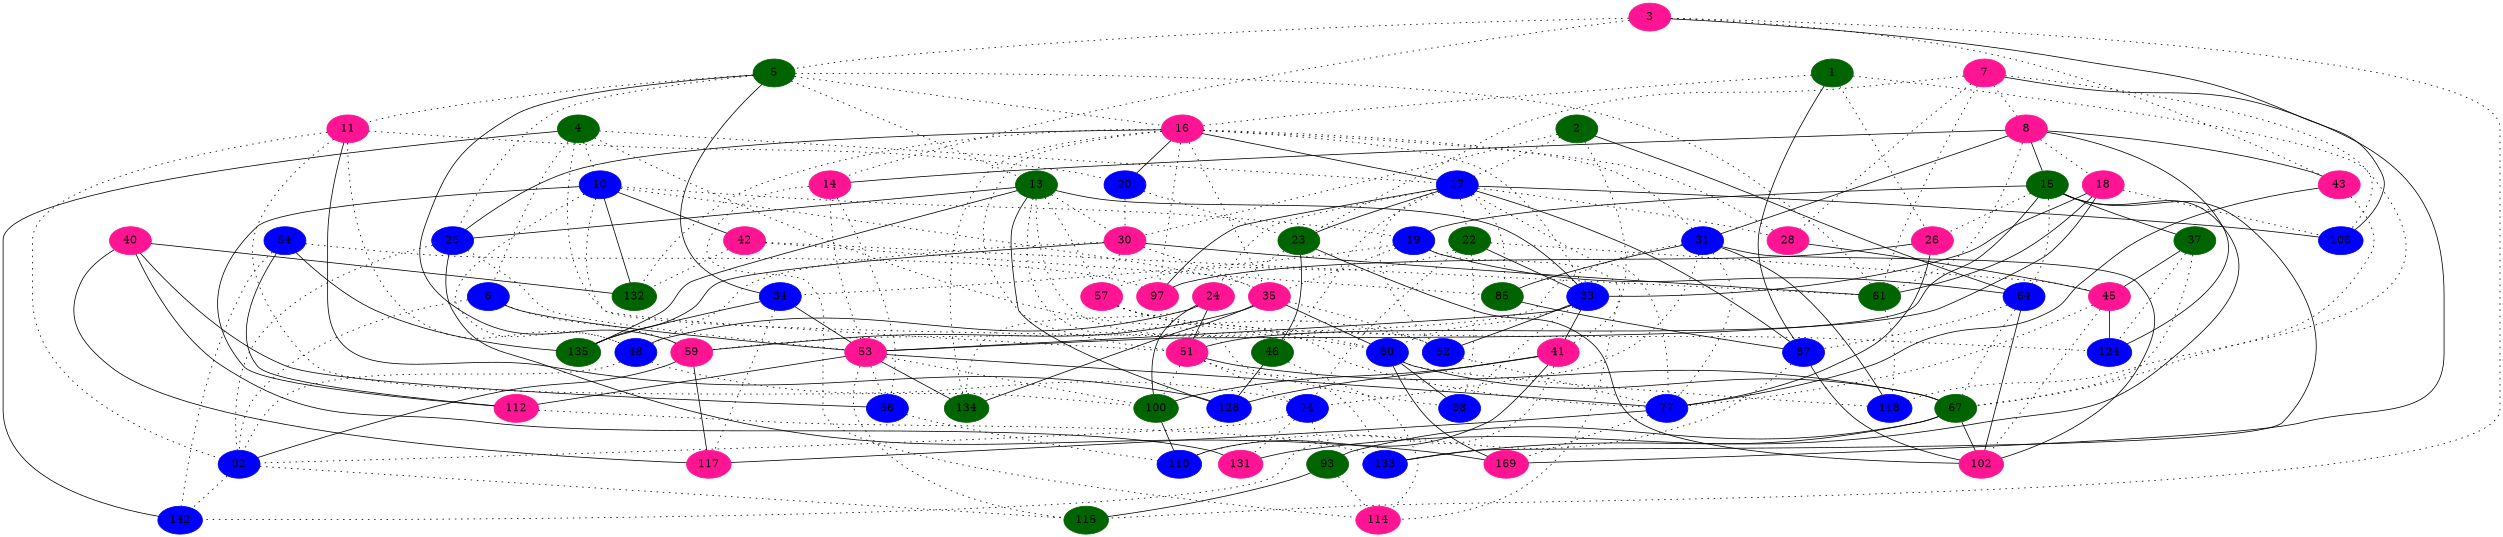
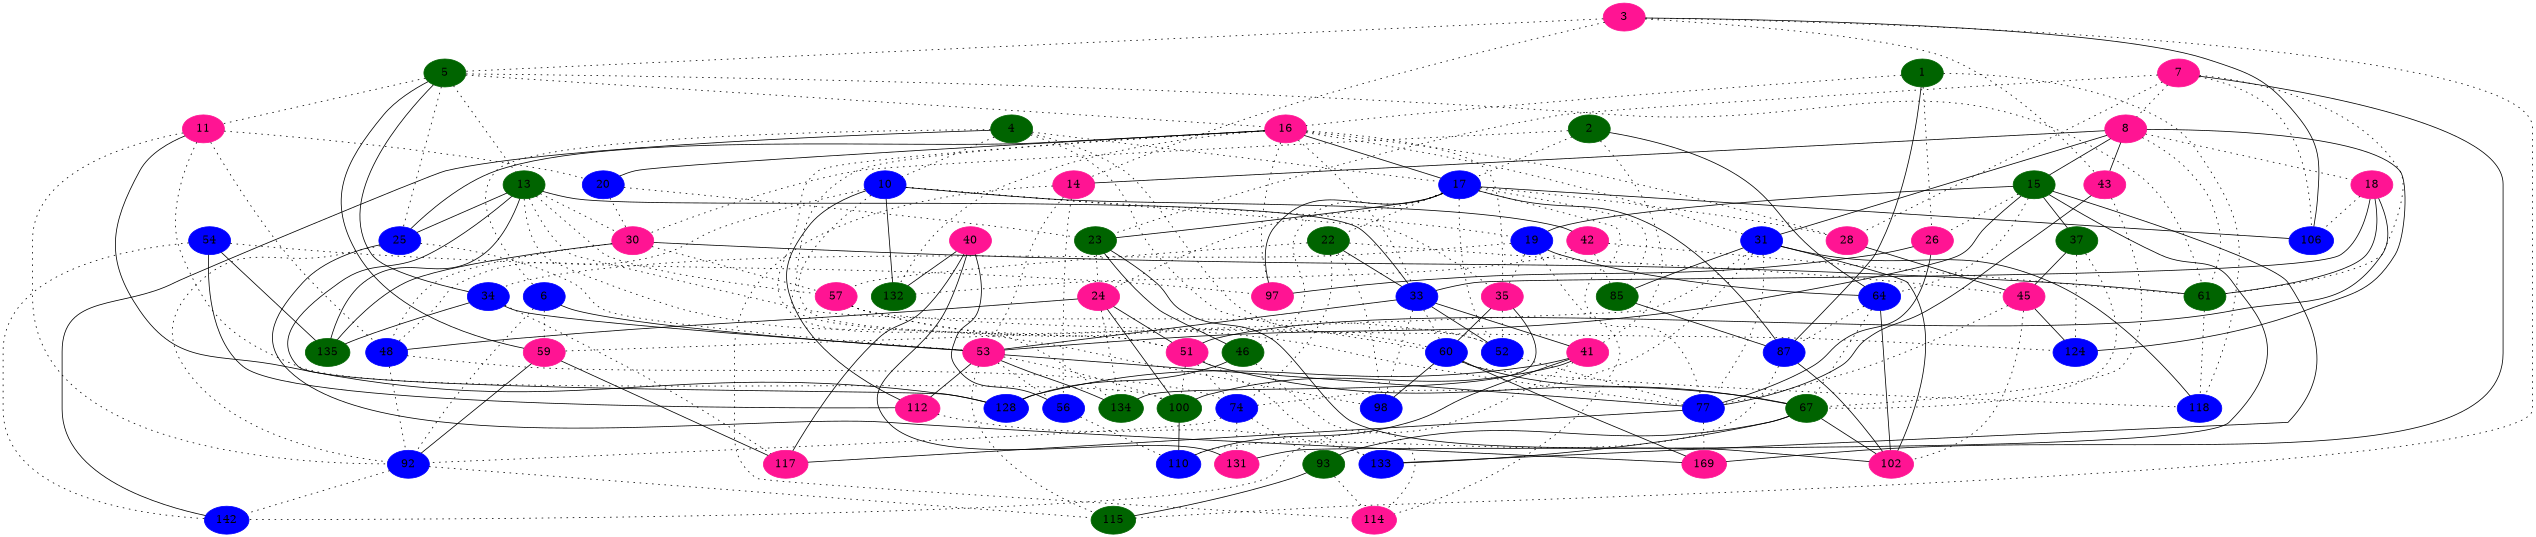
edge "30" -- "35": removed
edge "35" -- "59": removed
